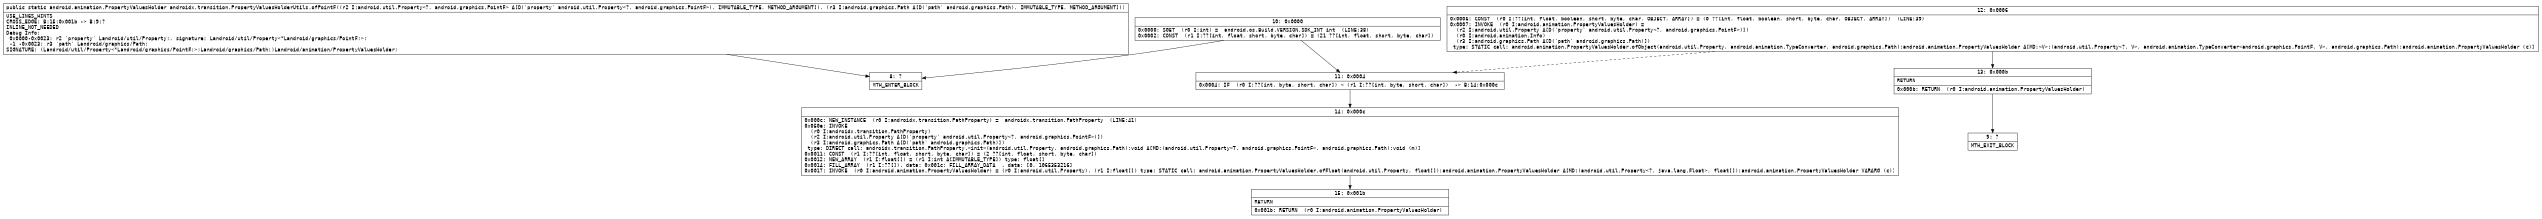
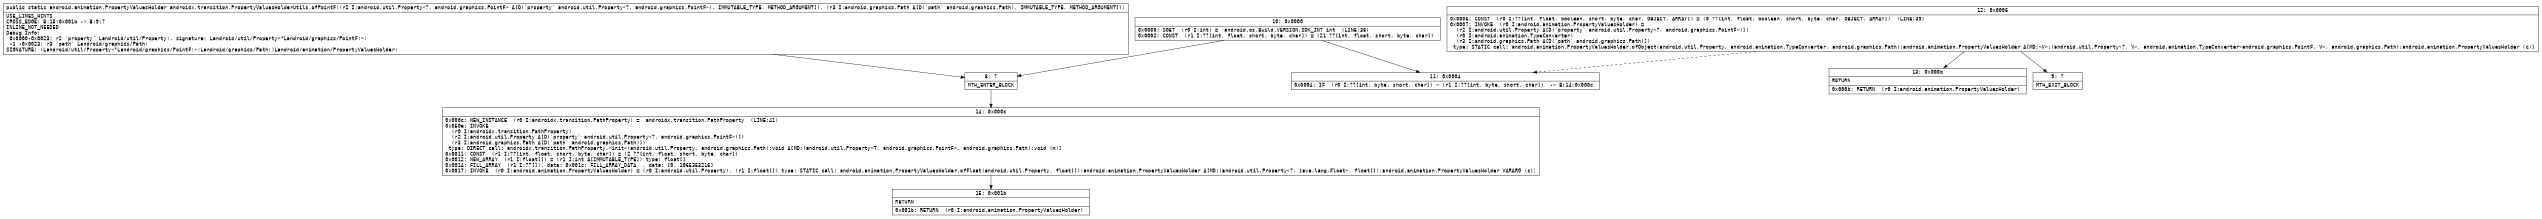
node "12: 0x0006": text "(r0 I:android.animation.Info)" -> "(r0 I:android.animation.TypeConverter)"
edge "11: 0x0004" -> "14: 0x000c": now "8: ?" -> "14: 0x000c"
edge "13: 0x000b" -> "9: ?": now "12: 0x0006" -> "9: ?"
